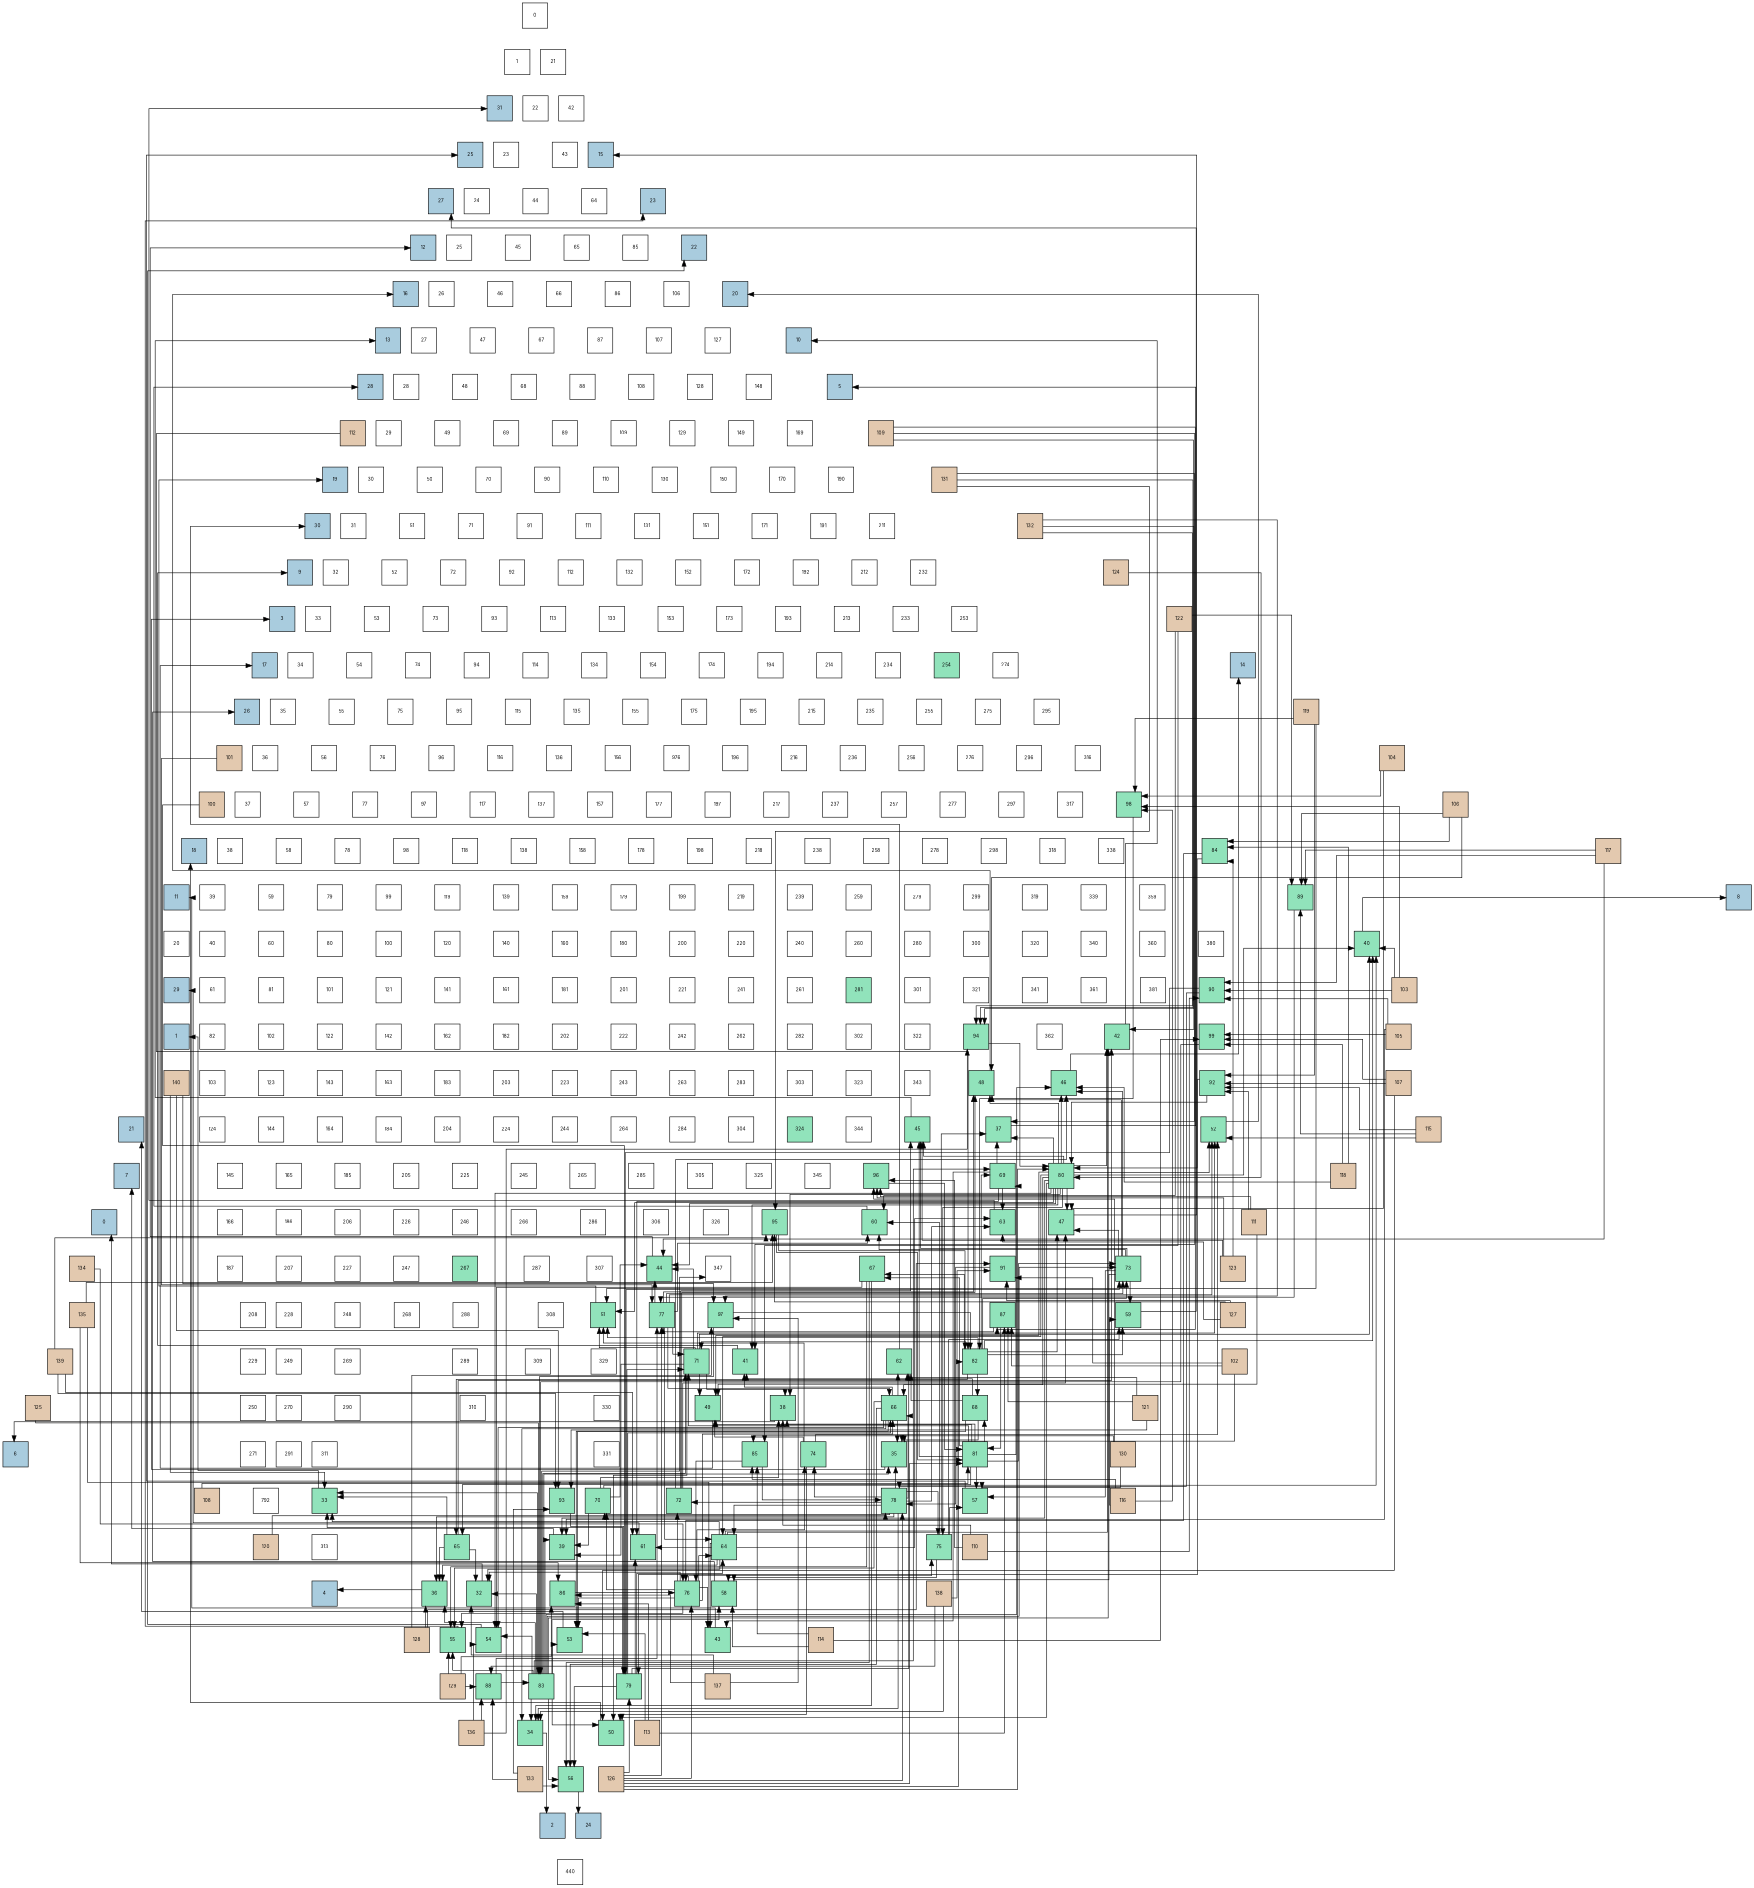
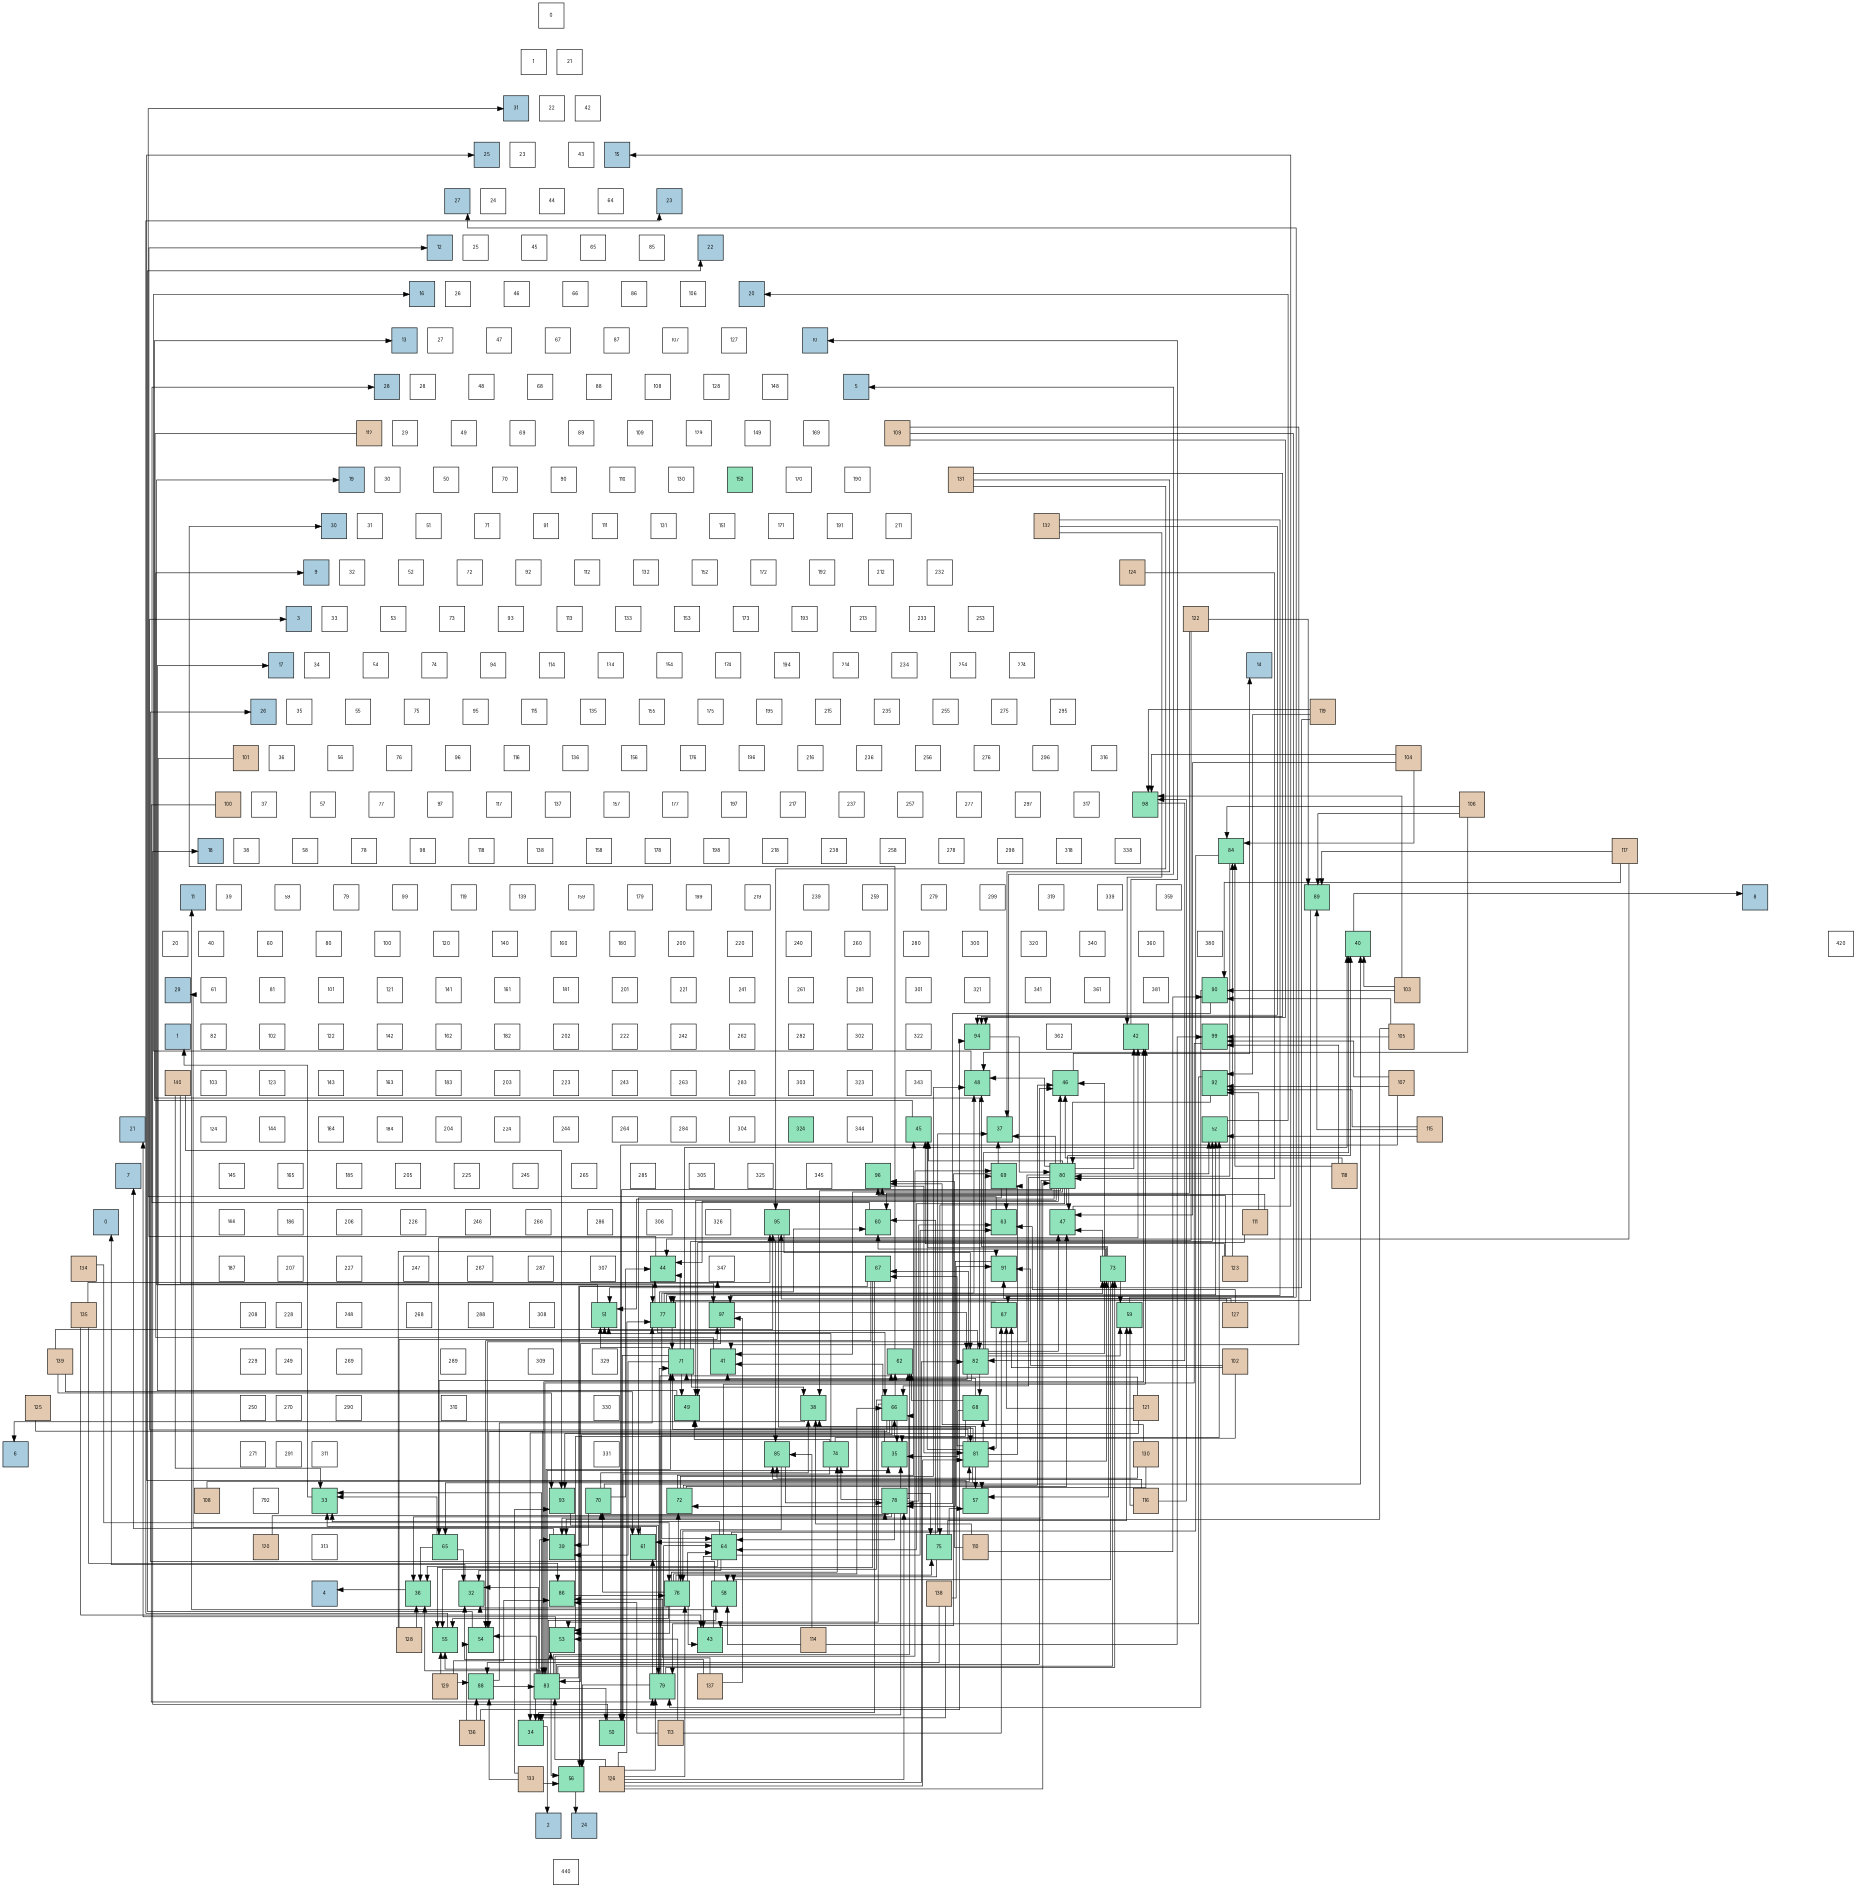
node "150": fillcolor #ffffff -> #91e3bb
node "254": fillcolor #91e3bb -> #ffffff
node "976": label "976" -> "176"
edge "104" -> "84": added
node "420": added
node "281": fillcolor #91e3bb -> #ffffff
node "267": fillcolor #91e3bb -> #ffffff
edge "83" -> "62": added
edge "126" -> "83": added
